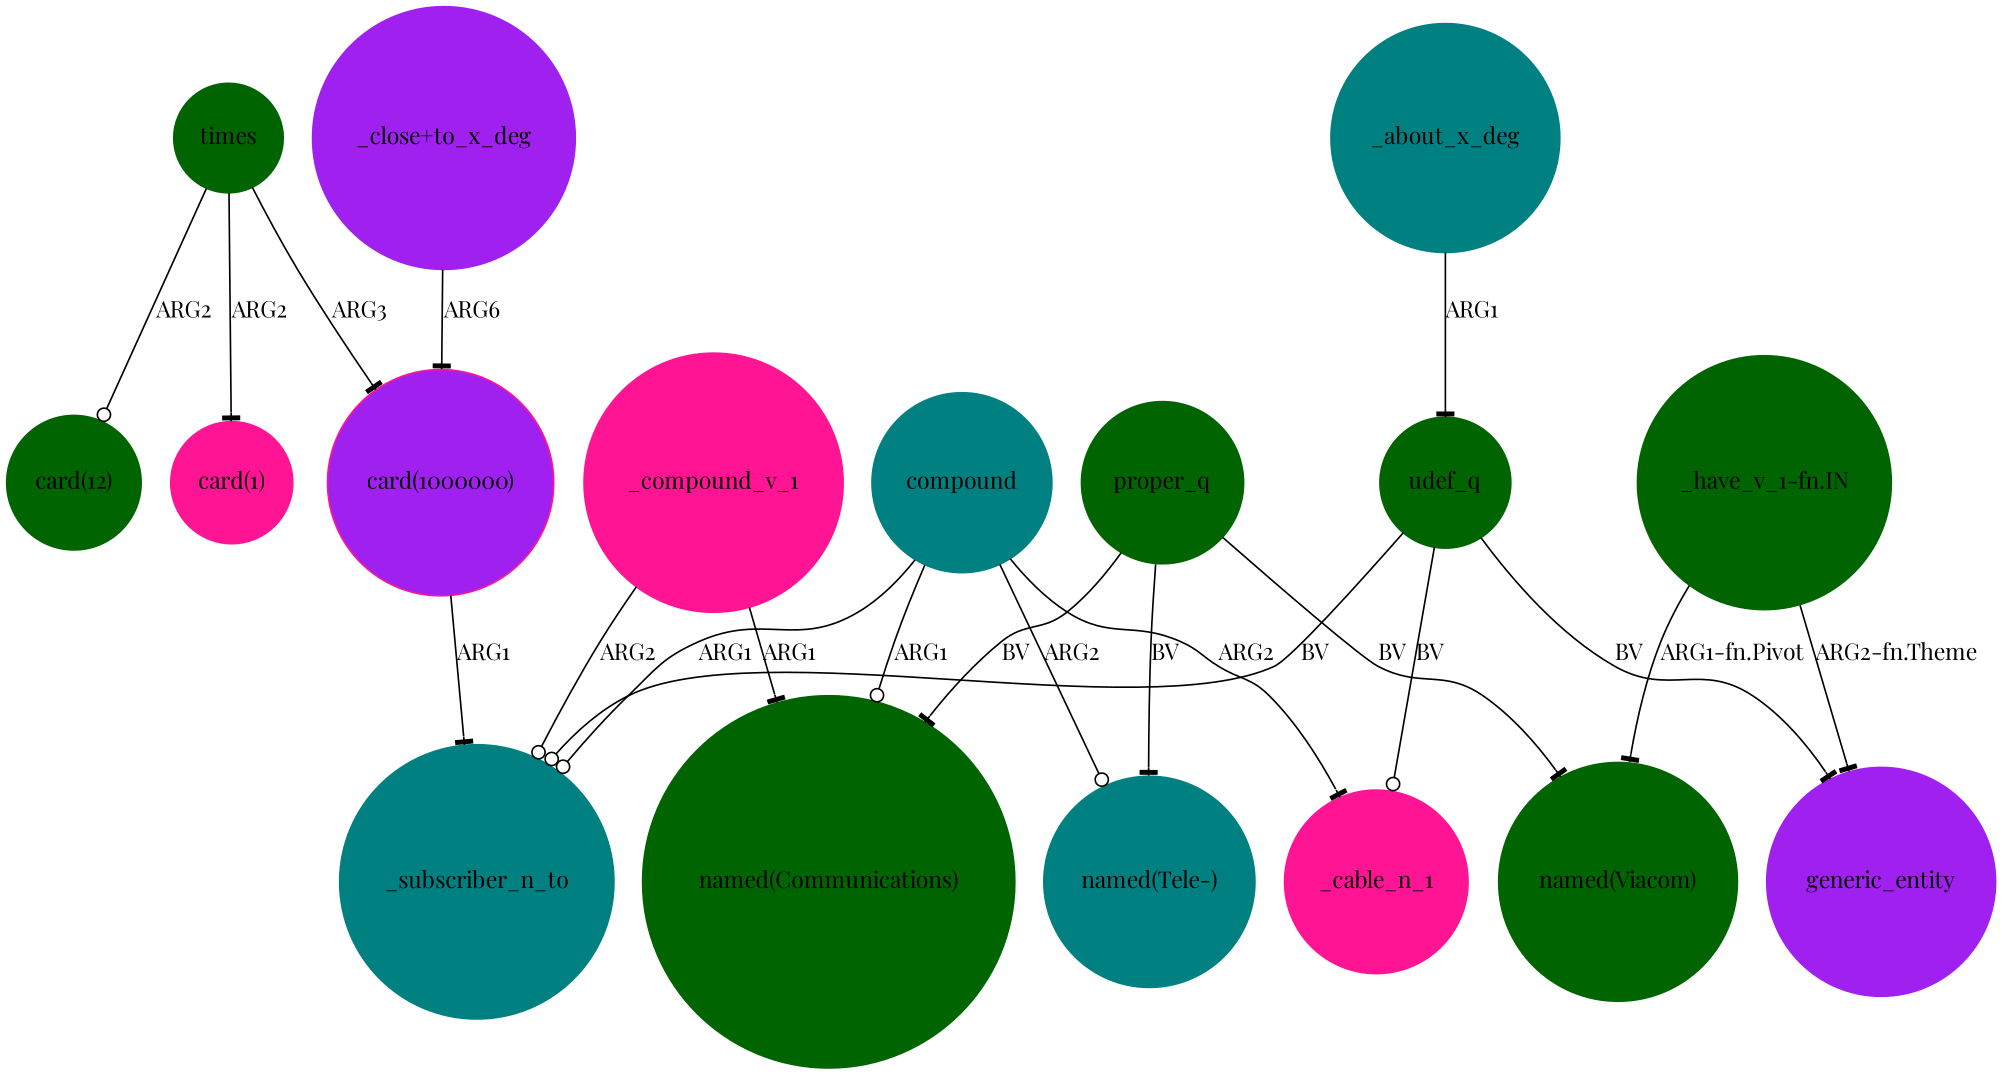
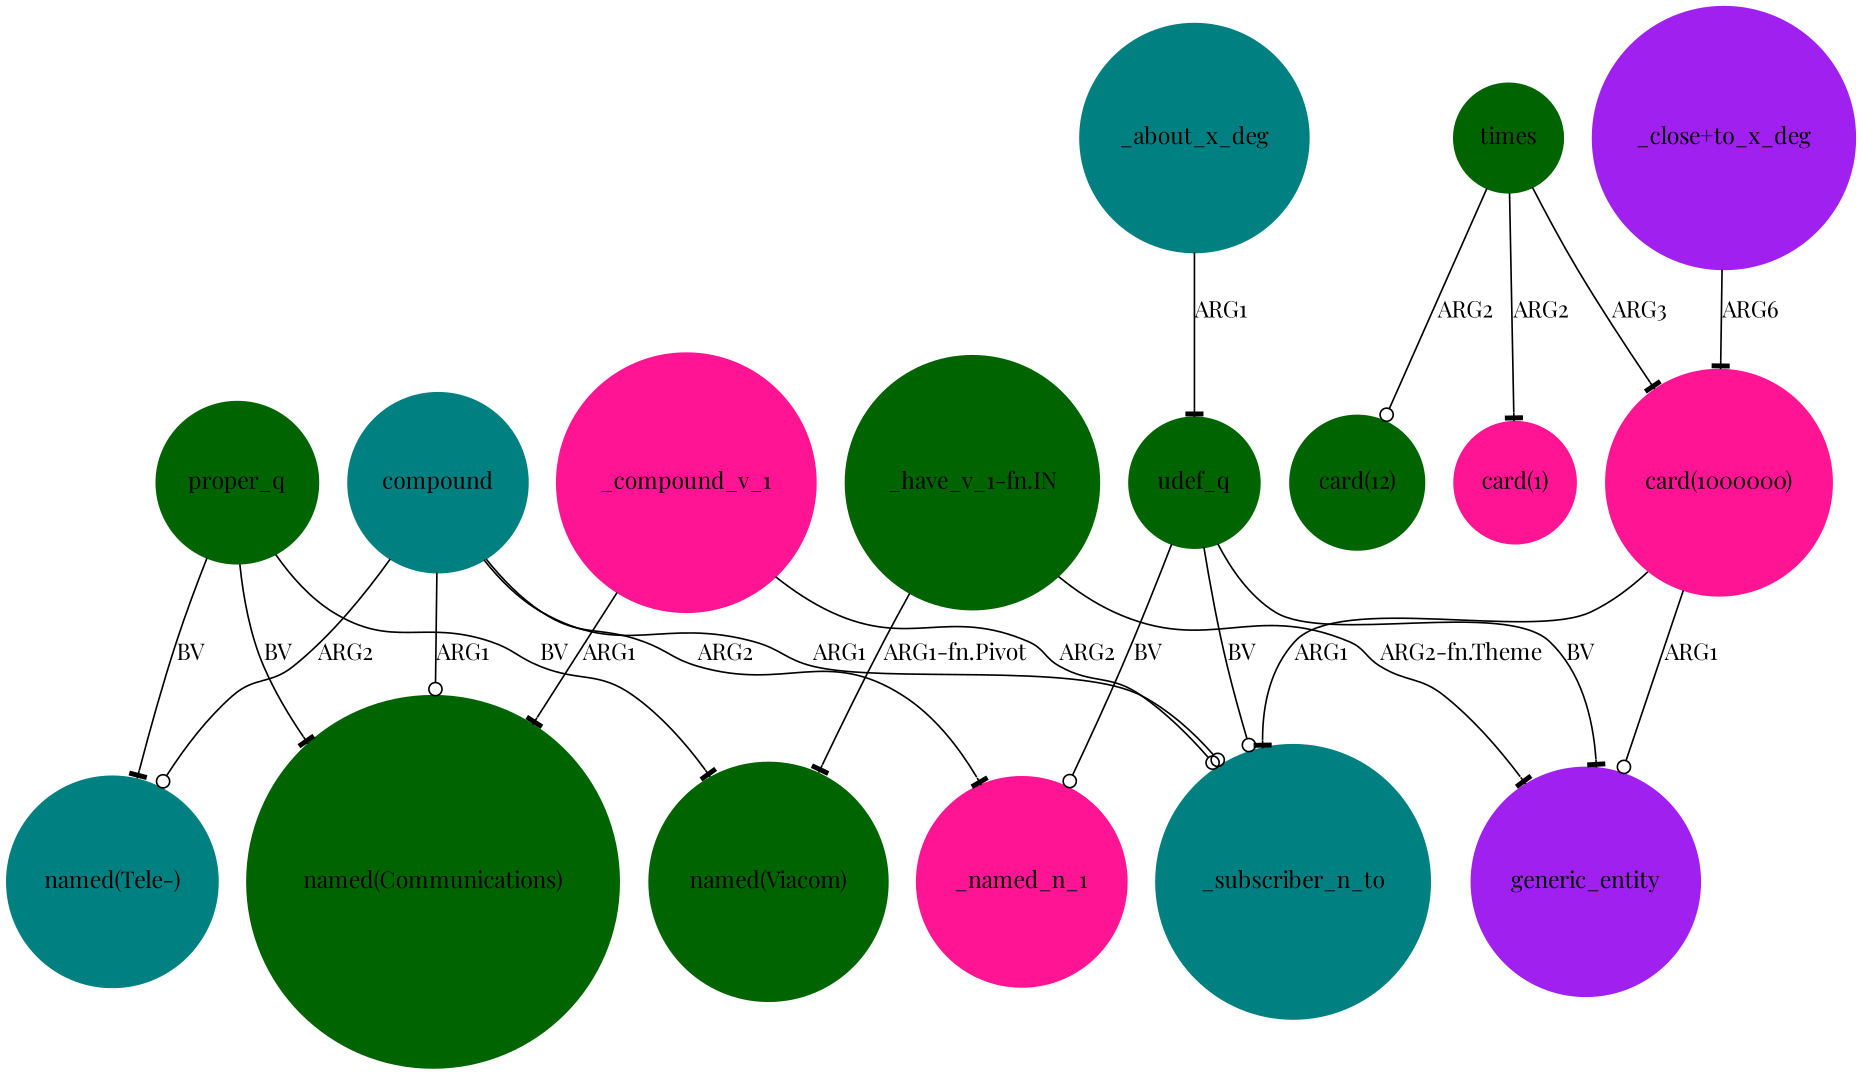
node "card(1000000)": fillcolor purple -> deeppink
edge "card(1000000)" -> "generic_entity": added, label "ARG1"
node "_cable_n_1": label "_cable_n_1" -> "_named_n_1"
